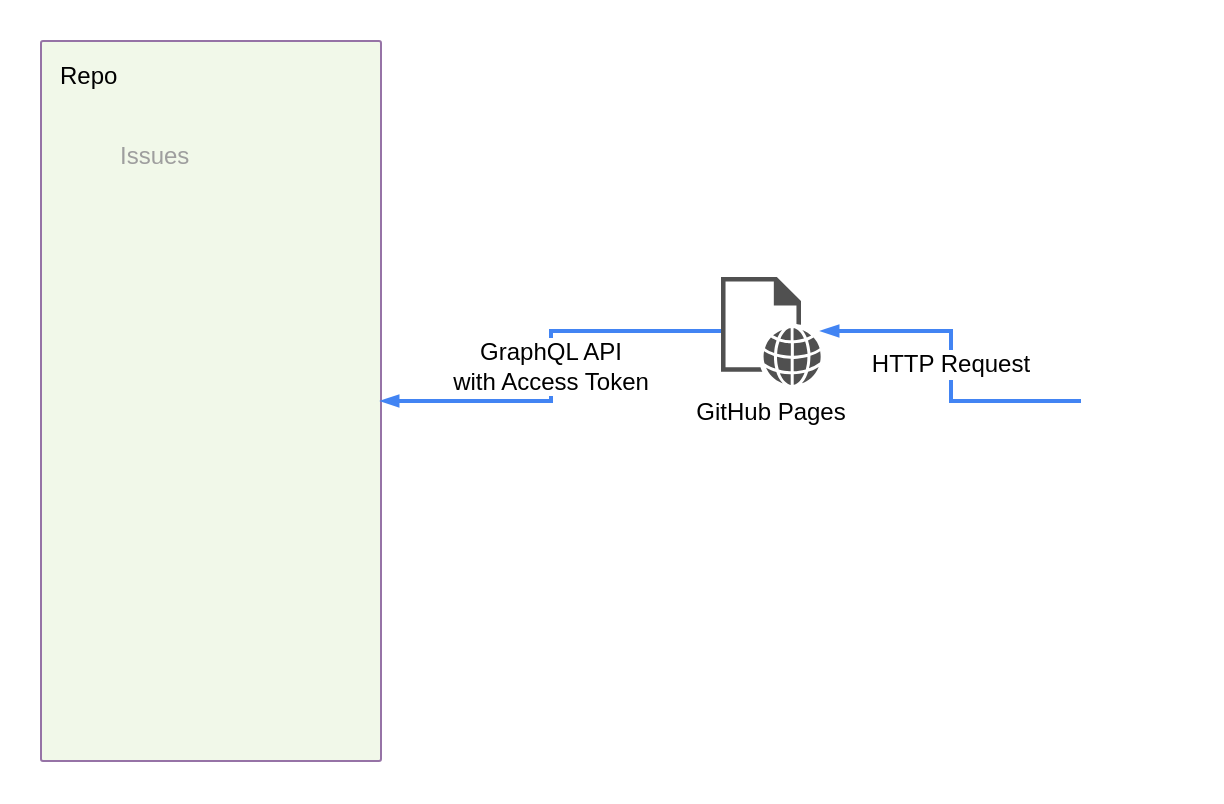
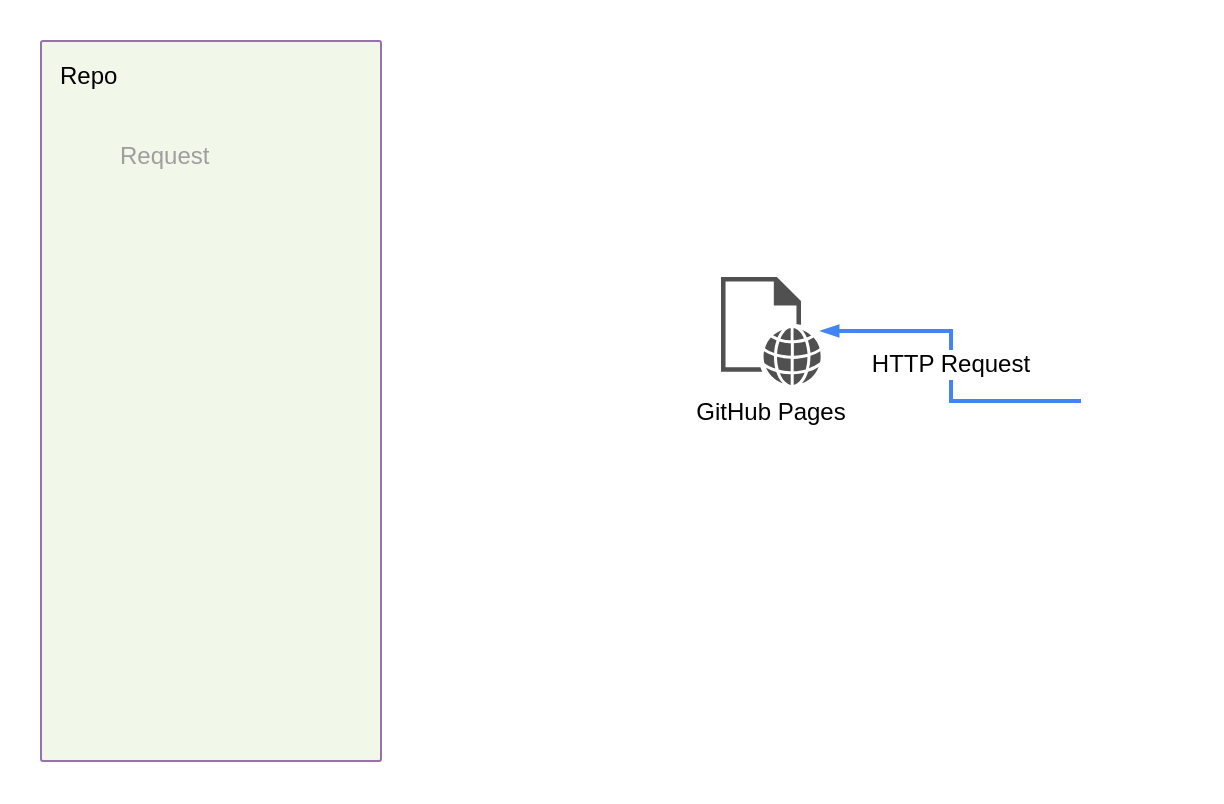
node "Issues": label "Issues" -> "Request"
edge "GitHub Pages" -> "Repo": removed, label "GraphQL API with Access Token"
